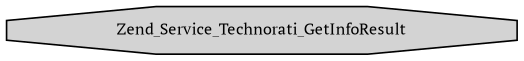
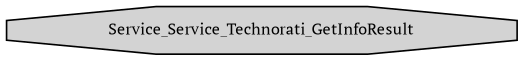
node "Zend_Service_Technorati_GetInfoResult": label "Zend_Service_Technorati_GetInfoResult" -> "Service_Service_Technorati_GetInfoResult"
